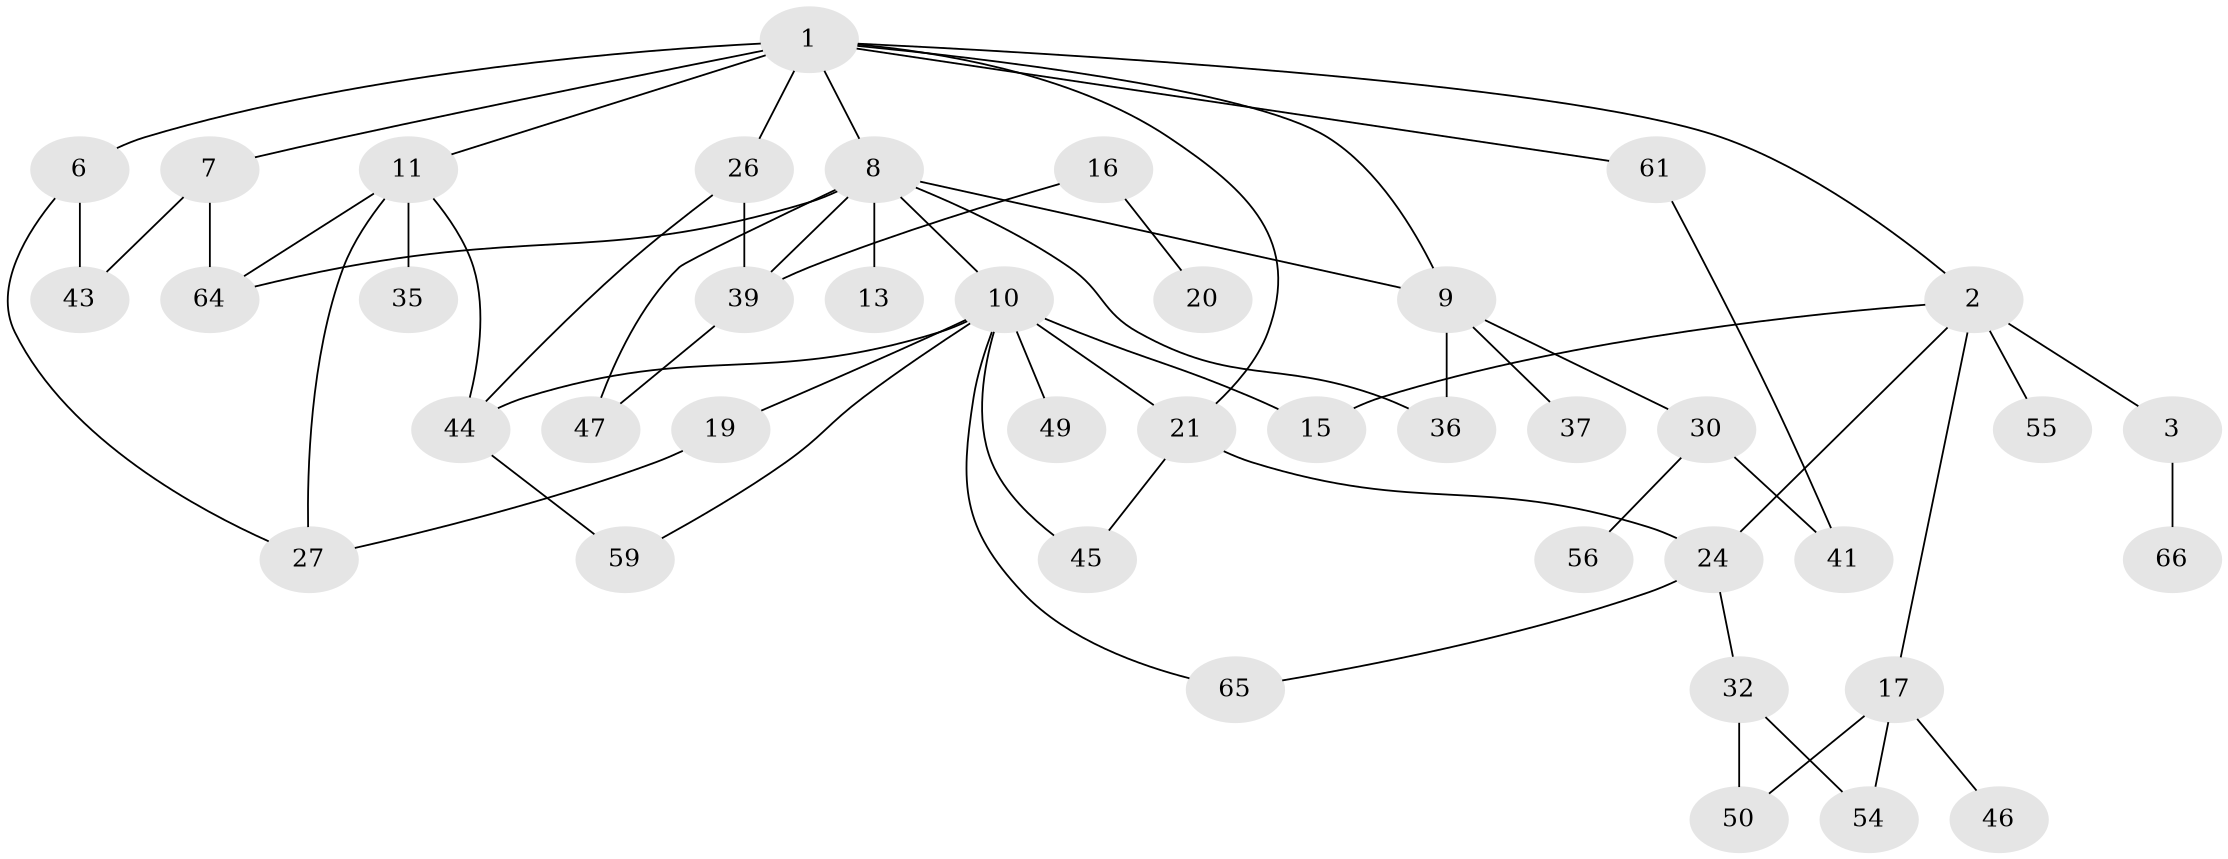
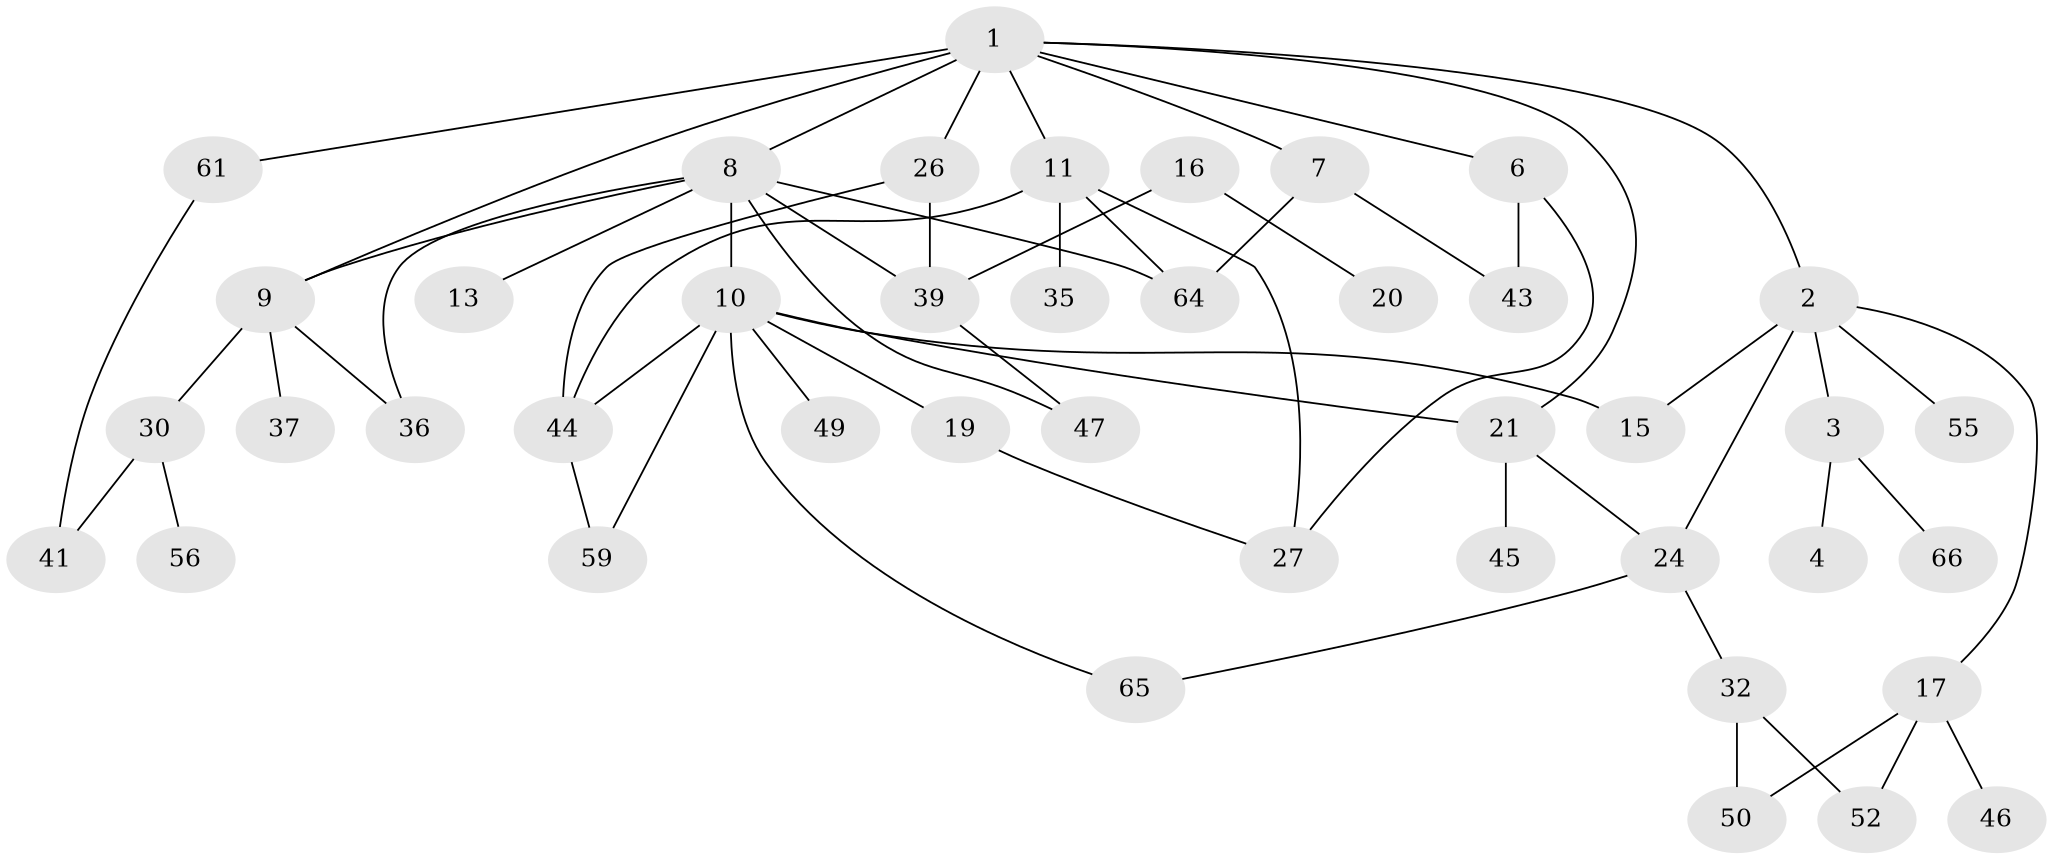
edge "10" -- "45": removed
node "4": added
node "54": label "54" -> "52"
